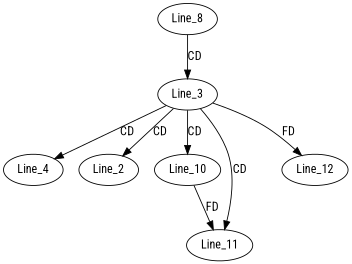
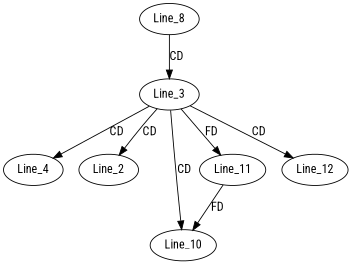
edge "Line_3" -> "Line_12": label "FD" -> "CD"
edge "Line_3" -> "Line_11": label "CD" -> "FD"
edge "Line_10" -> "Line_11": reversed
